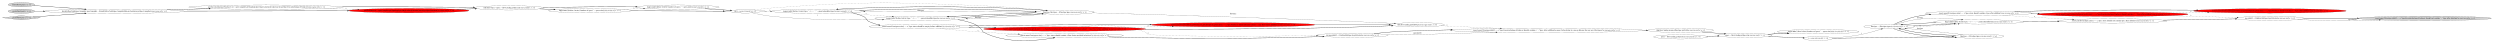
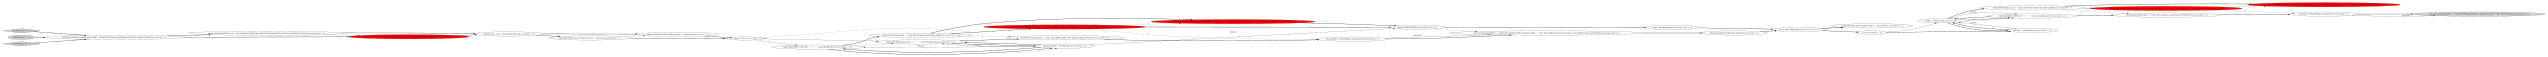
node "deleteFlowSpec['0', '0', '1']": shape ellipse -> diamond
edge "this.flowCatalog.put(flowSpec)@@@14@@@['1', '1', '0']" -> "specs = flowCatalog.getSpecs()@@@15@@@['1', '1', '0']": added
